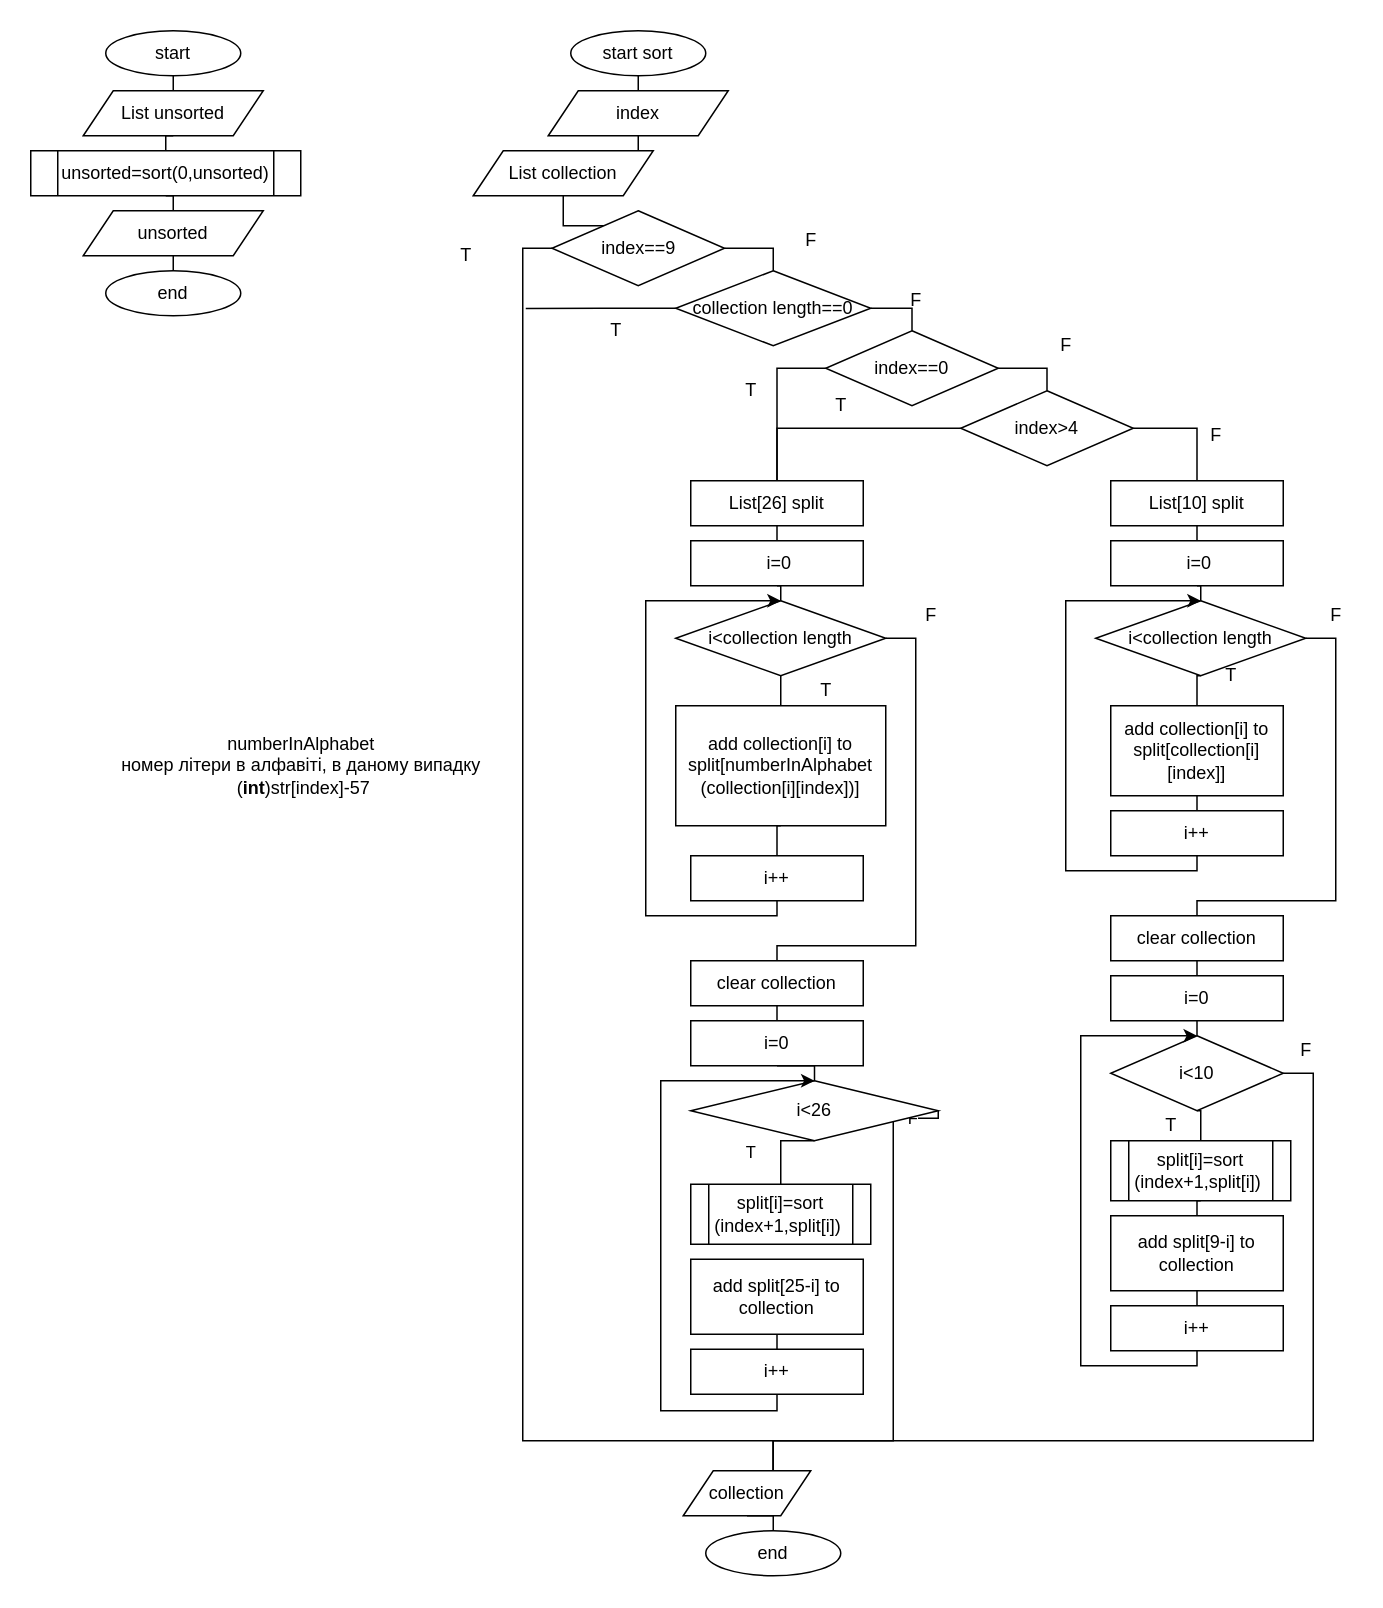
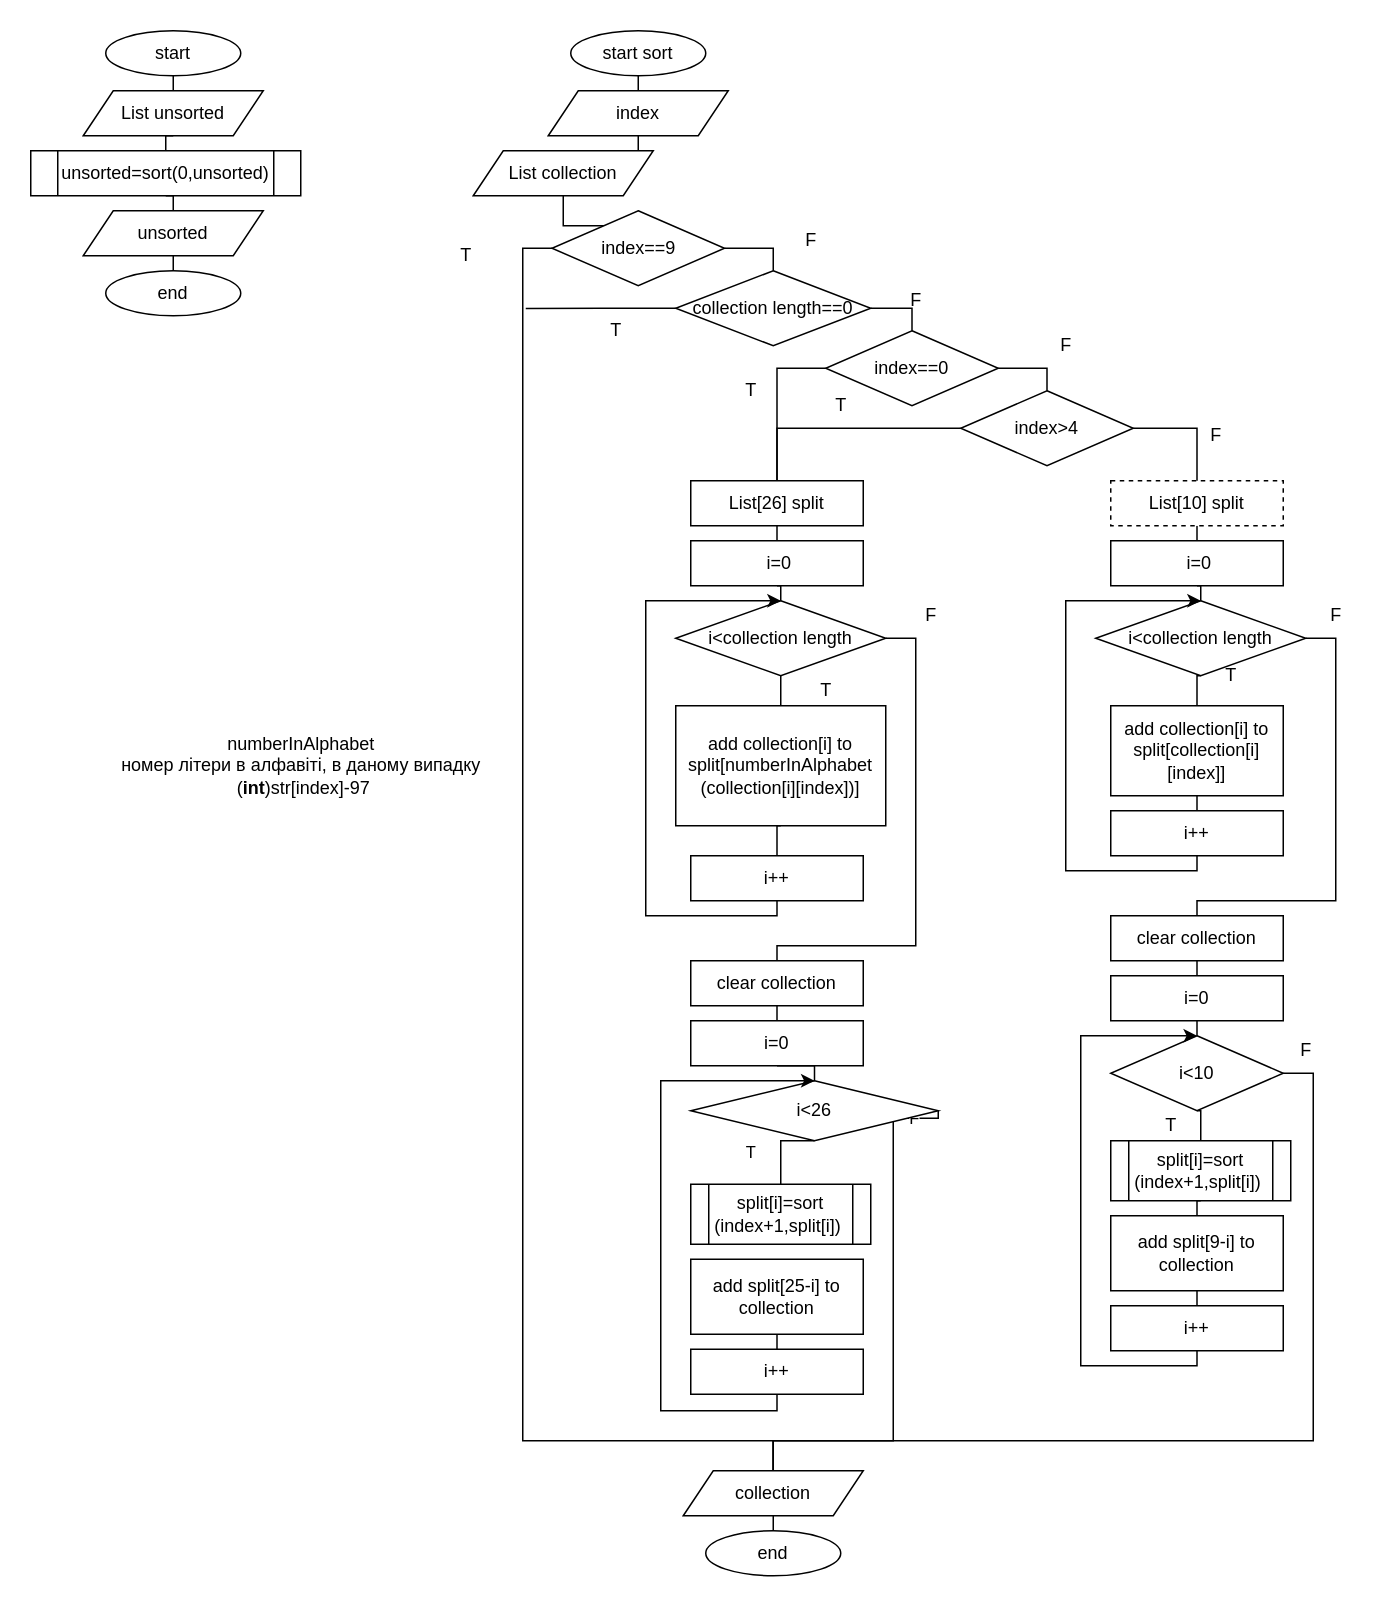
node "List[10] split": style solid -> dashed
node "numberInAlphabet номер літери в алфавіті, в даному випадку (int)str[index]-57": label "numberInAlphabet номер літери в алфавіті, в даному випадку (int)str[index]-57" -> "numberInAlphabet номер літери в алфавіті, в даному випадку (int)str[index]-97"
node "collection": size 128x45 -> 180x45
